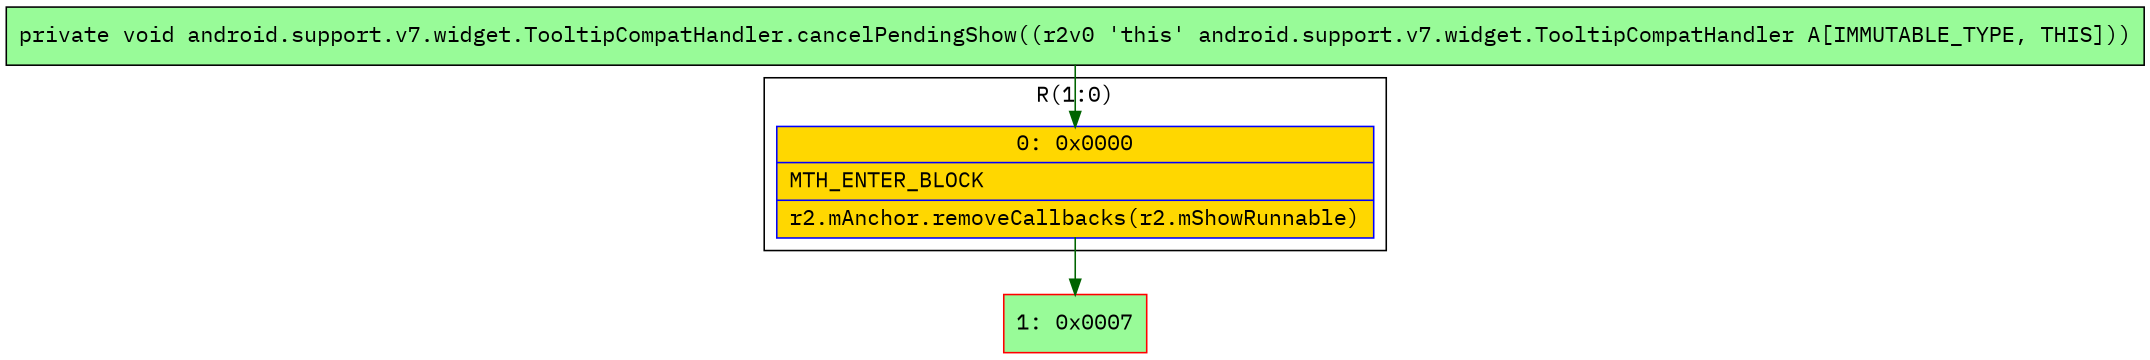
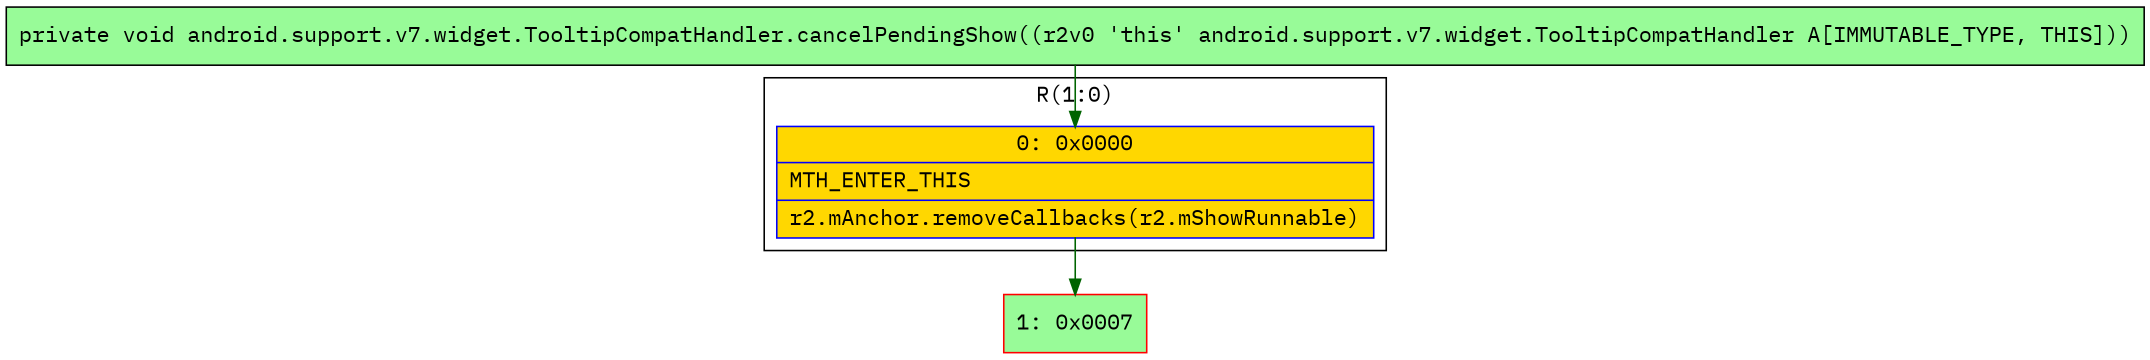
node "0: 0x0000": text "MTH_ENTER_BLOCK" -> "MTH_ENTER_THIS"
